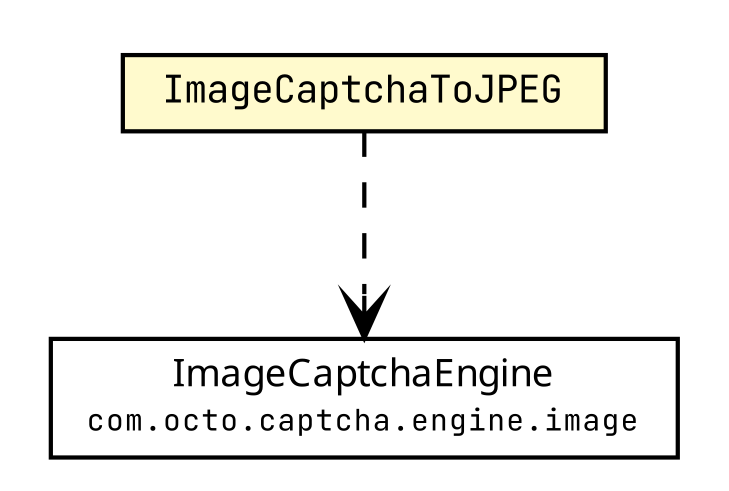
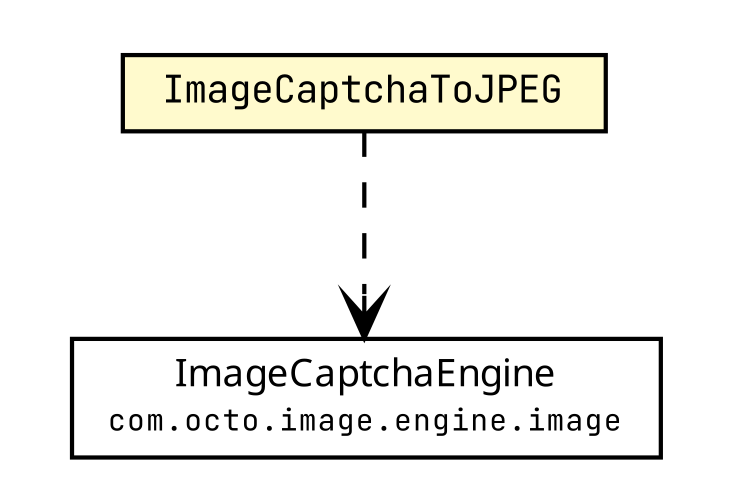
node "ImageCaptchaEngine": text "com.octo.captcha.engine.image" -> "com.octo.image.engine.image"
